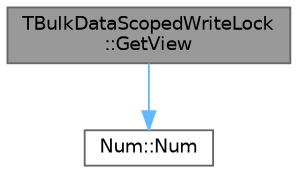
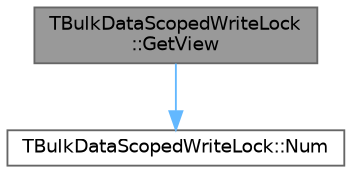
node "Num::Num": label "Num::Num" -> "TBulkDataScopedWriteLock::Num"
